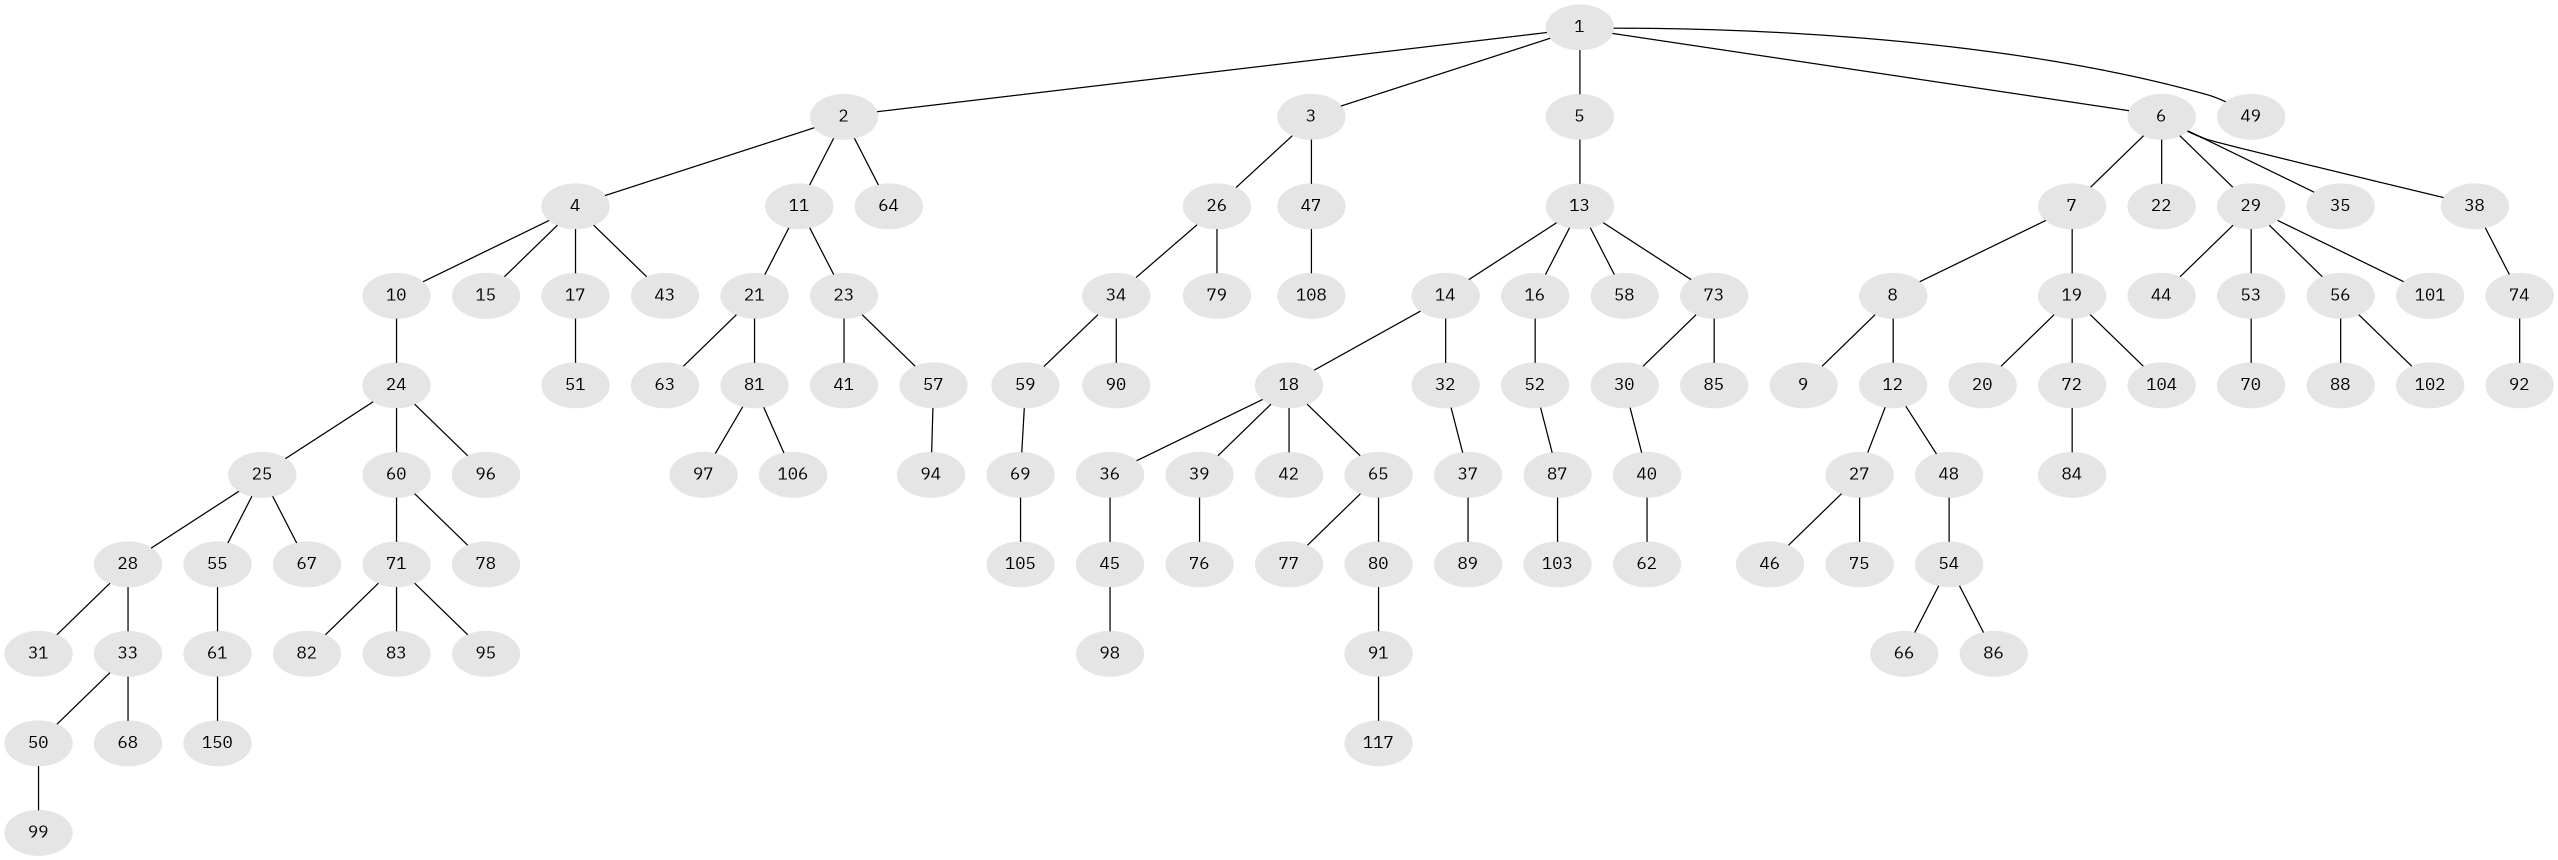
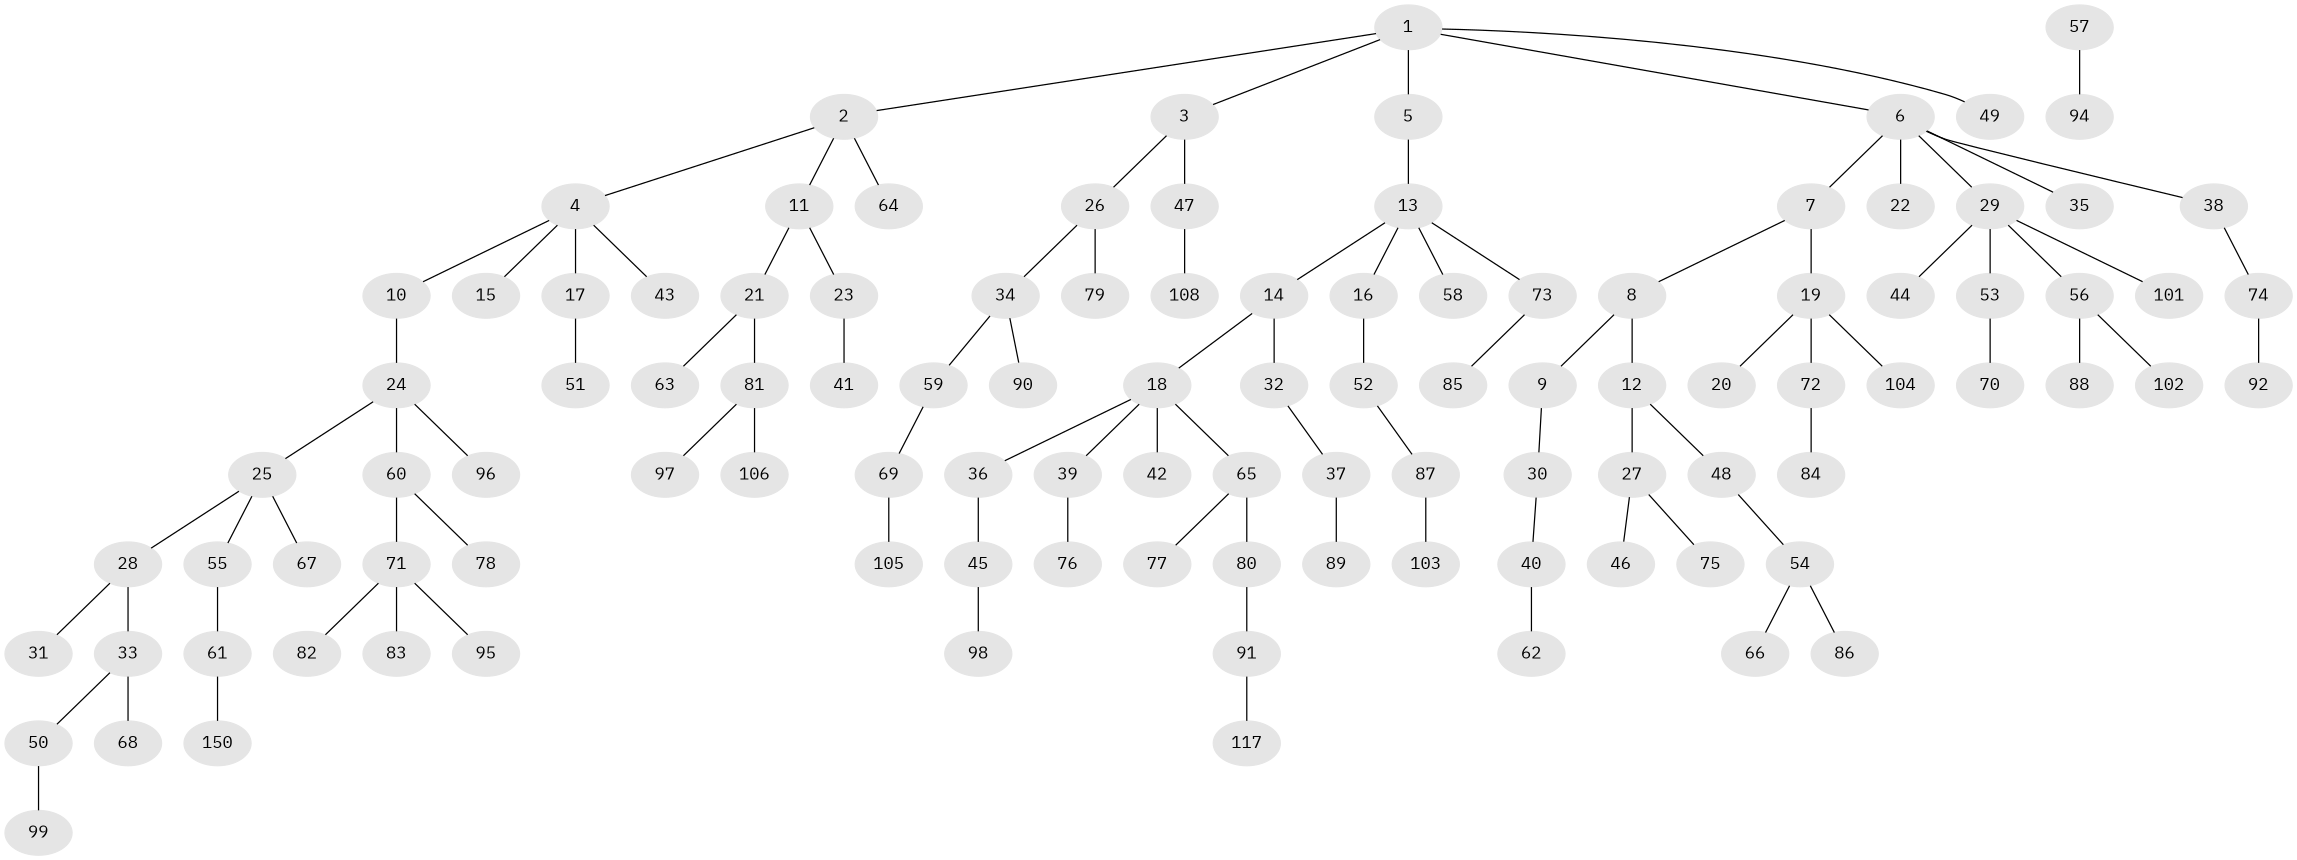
edge "23" -- "57": removed
edge "73" -- "30": now "9" -- "30"
